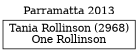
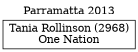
node "Tania Rollinson (2968) One Rollinson": label "Tania Rollinson (2968) One Rollinson" -> "Tania Rollinson (2968) One Nation"
